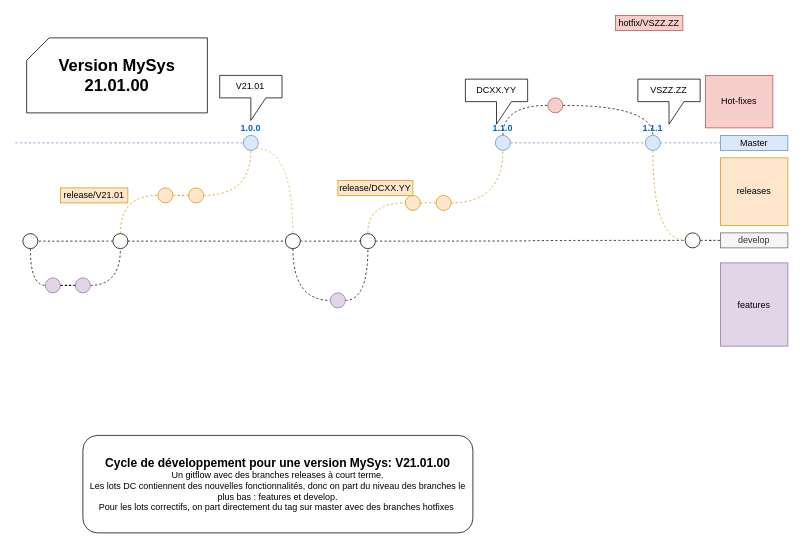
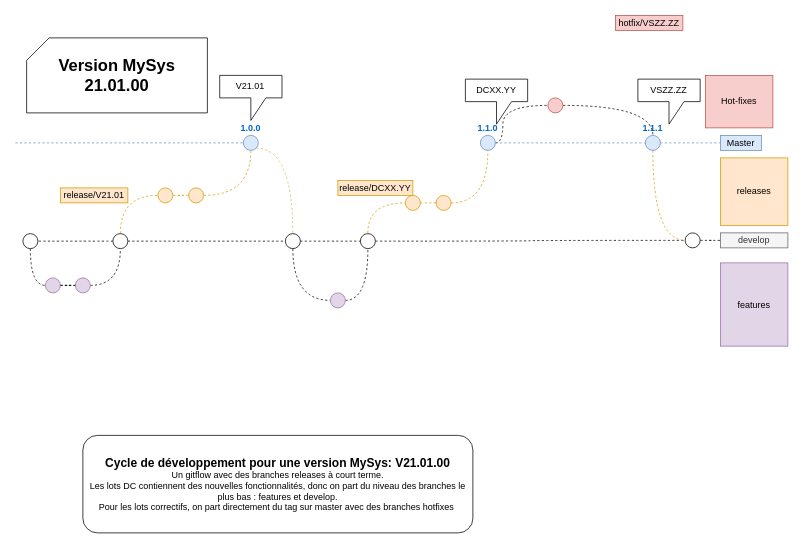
node "1.1.0": moved (503, 143) -> (488, 143)
node "Master": size 68x15 -> 41x15
